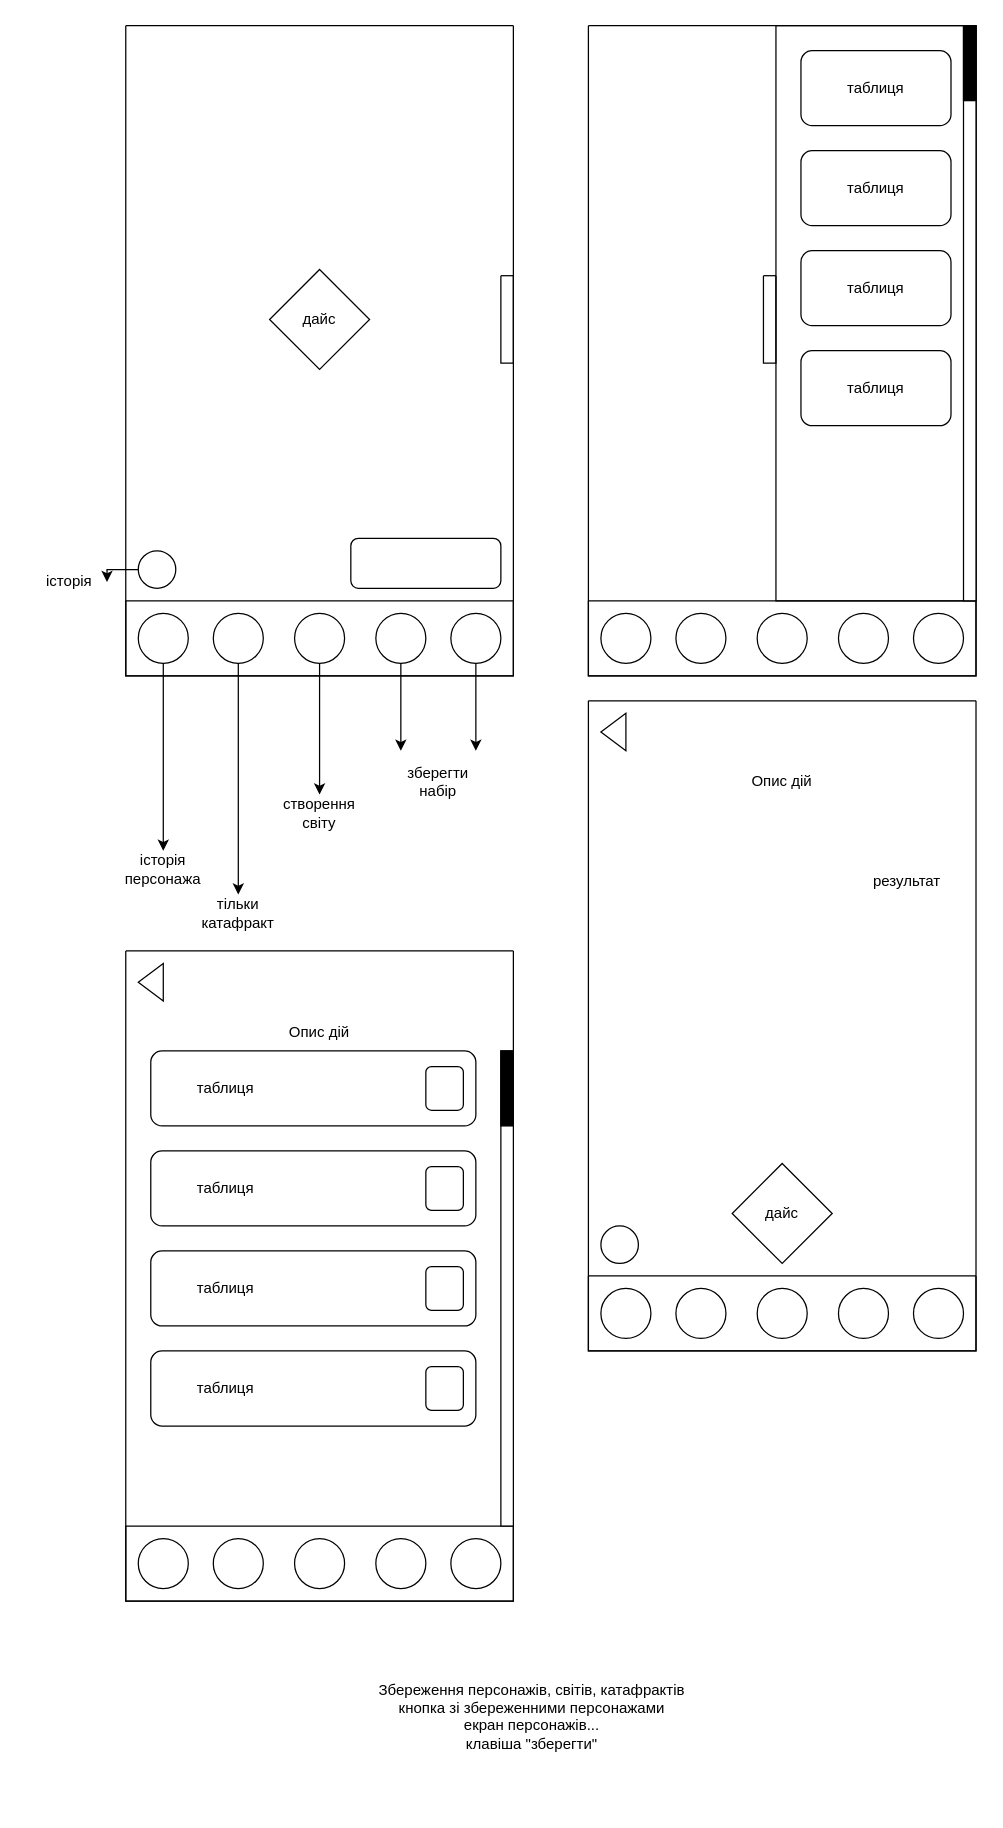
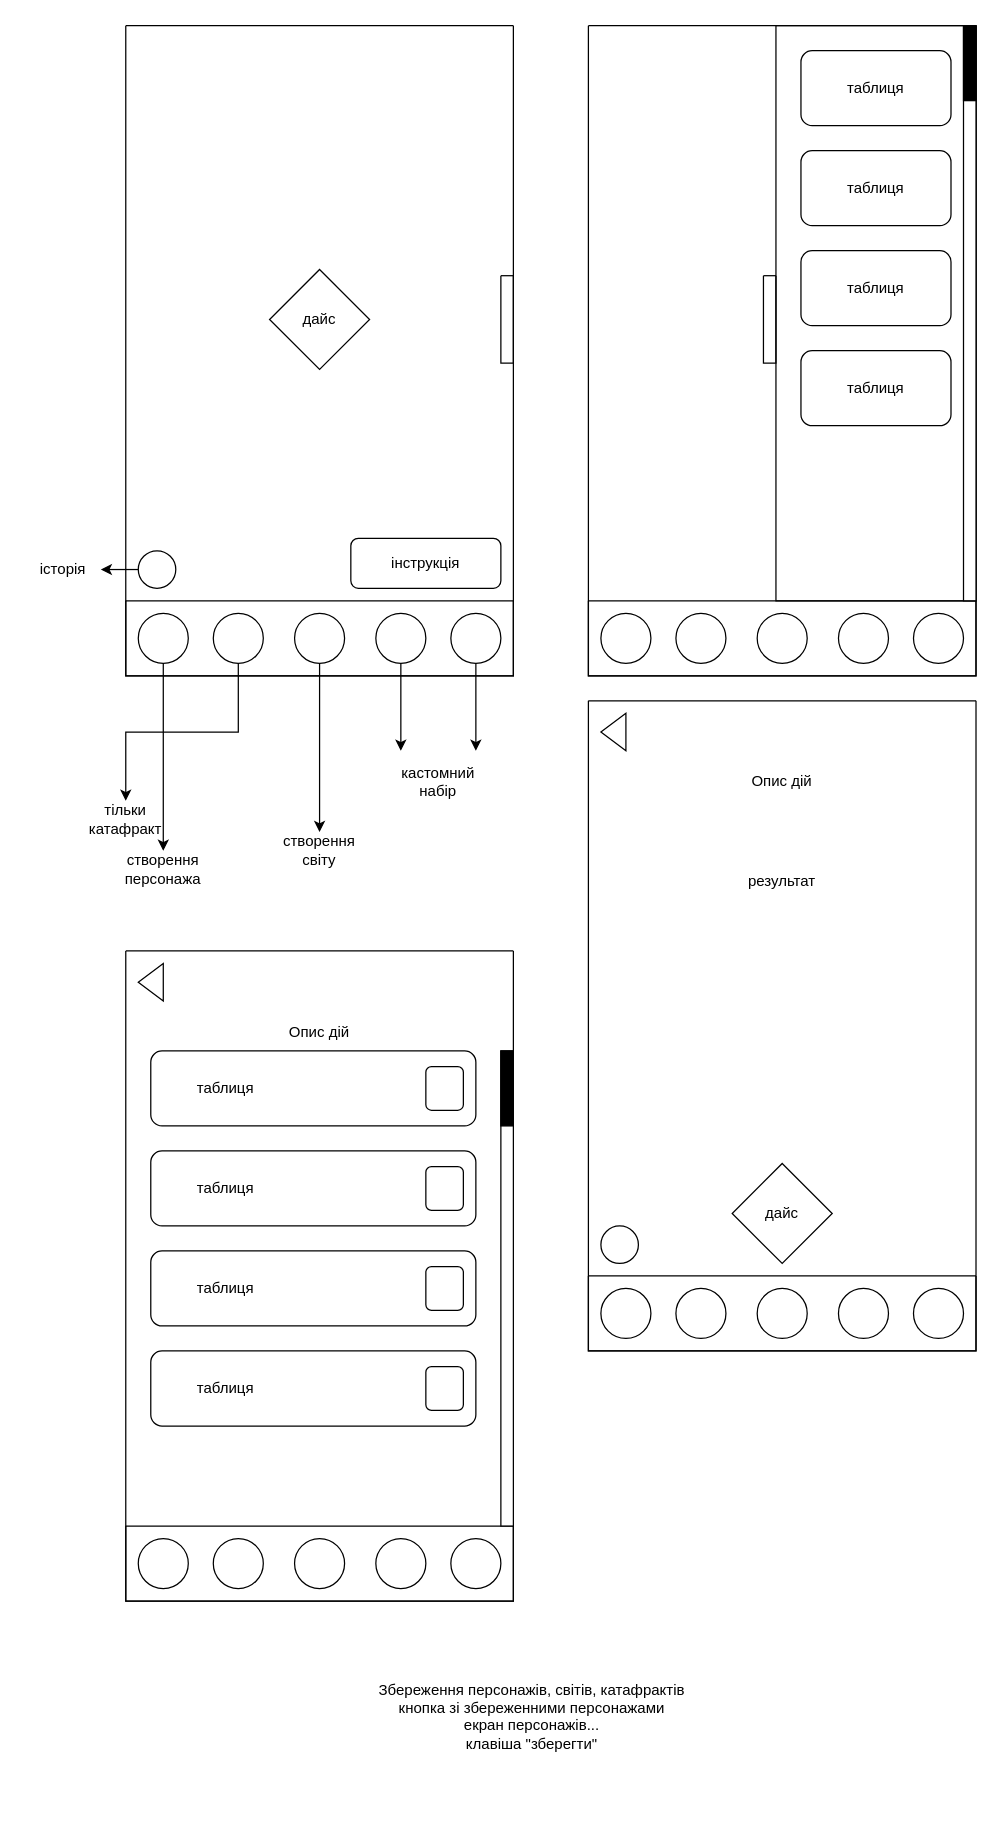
node "інструкція": added
node "історія": moved (69, 582) -> (63, 569)
node "зберегти набір": label "зберегти набір" -> "кастомний набір"
node "створення світу": moved (319, 813) -> (319, 851)
node "історія персонажа": label "історія персонажа" -> "створення персонажа"
node "результат": moved (907, 882) -> (782, 882)
node "тільки катафракт": moved (238, 913) -> (126, 819)
